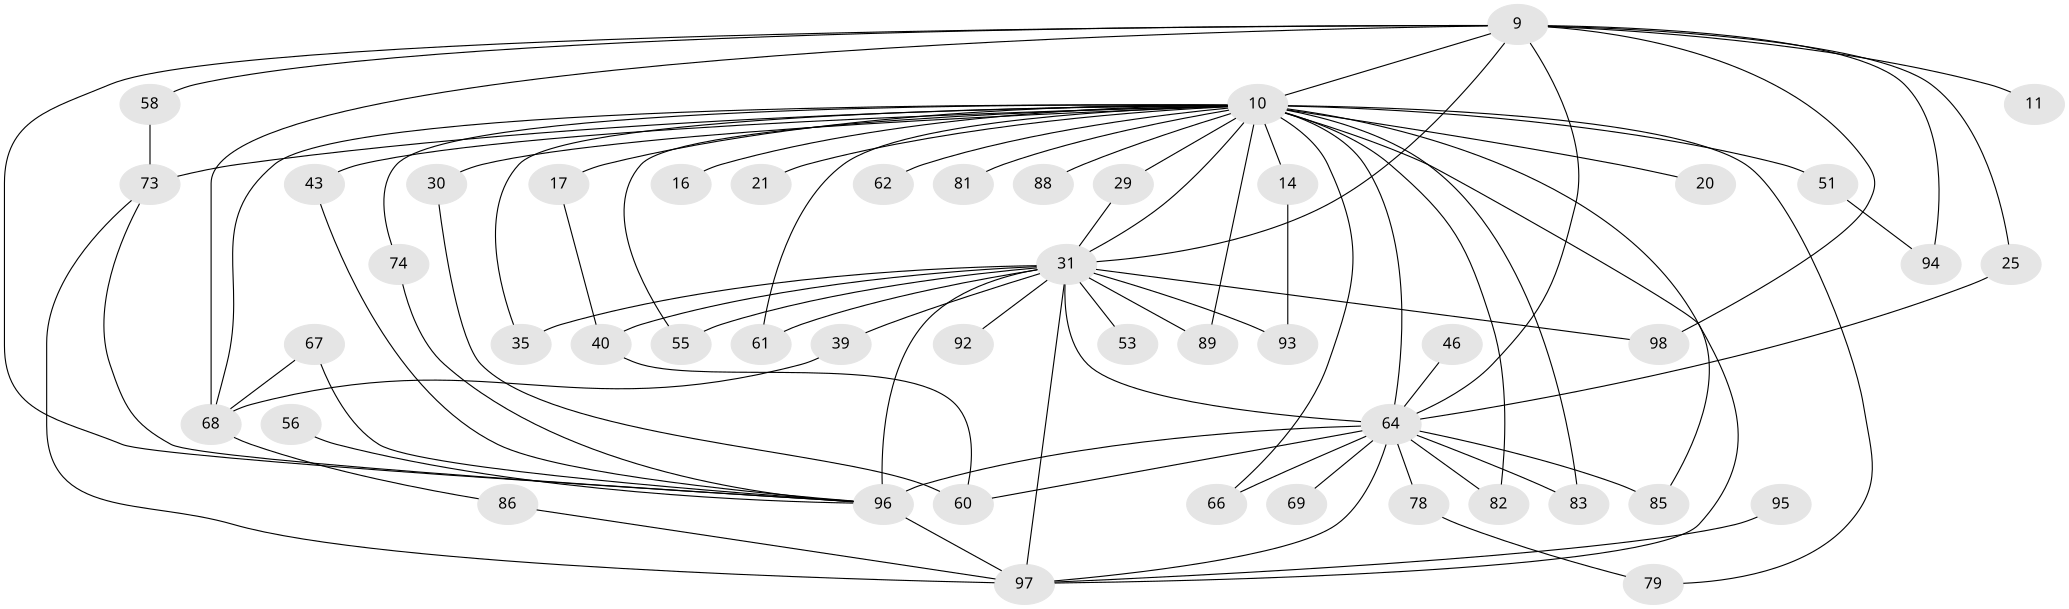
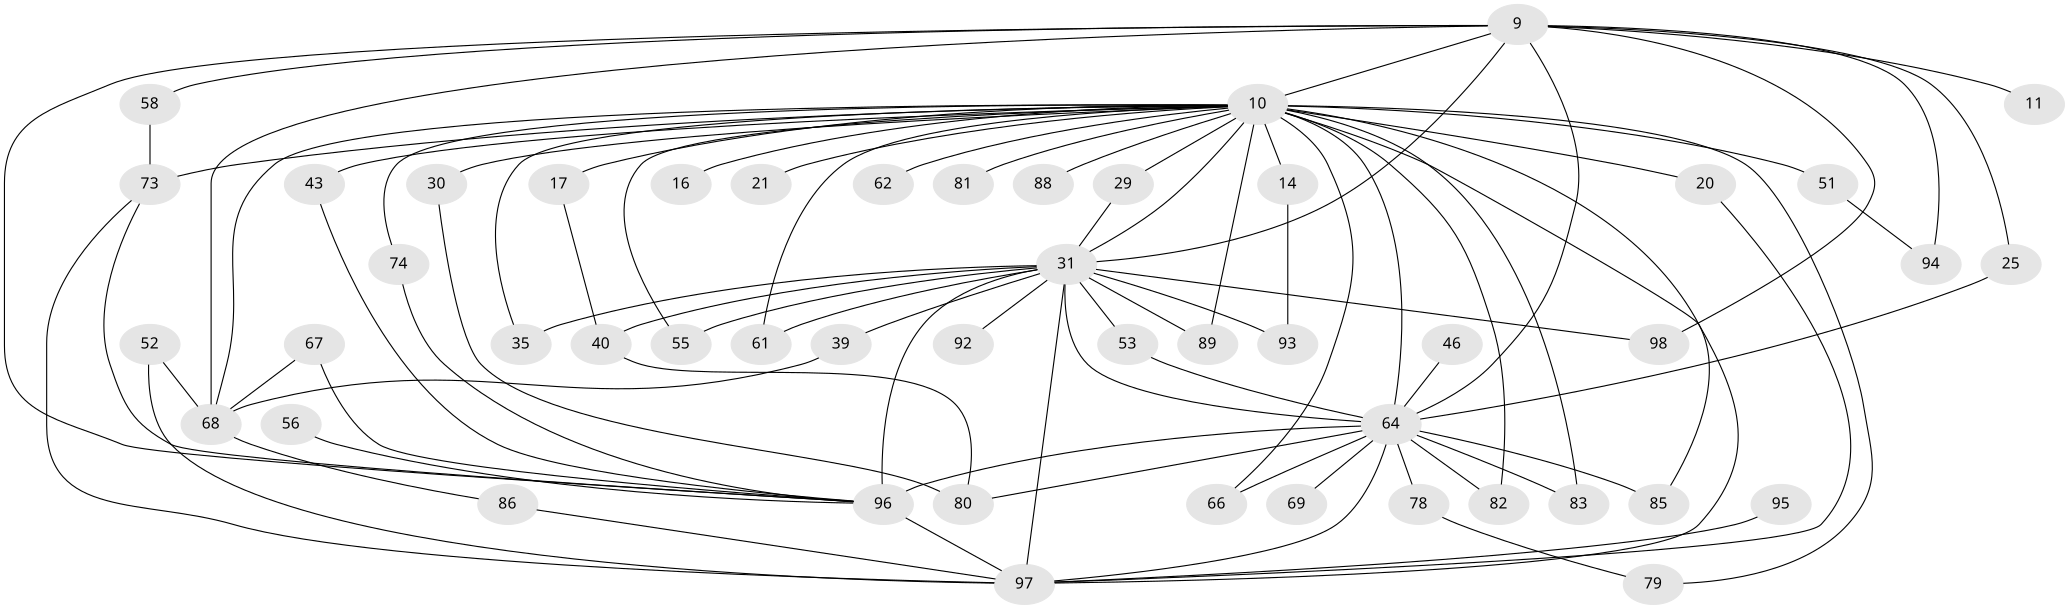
node "52": added
edge "53" -- "64": added
node "60": label "60" -> "80"
edge "20" -- "97": added
